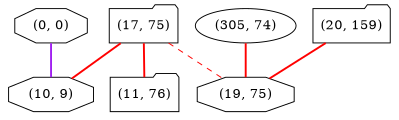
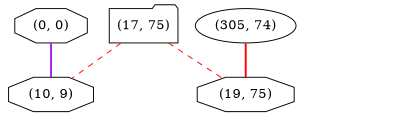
node "(20, 159)": removed
edge "(17, 75)" -- "(10, 9)": style bold -> dashed
node "(11, 76)": removed
